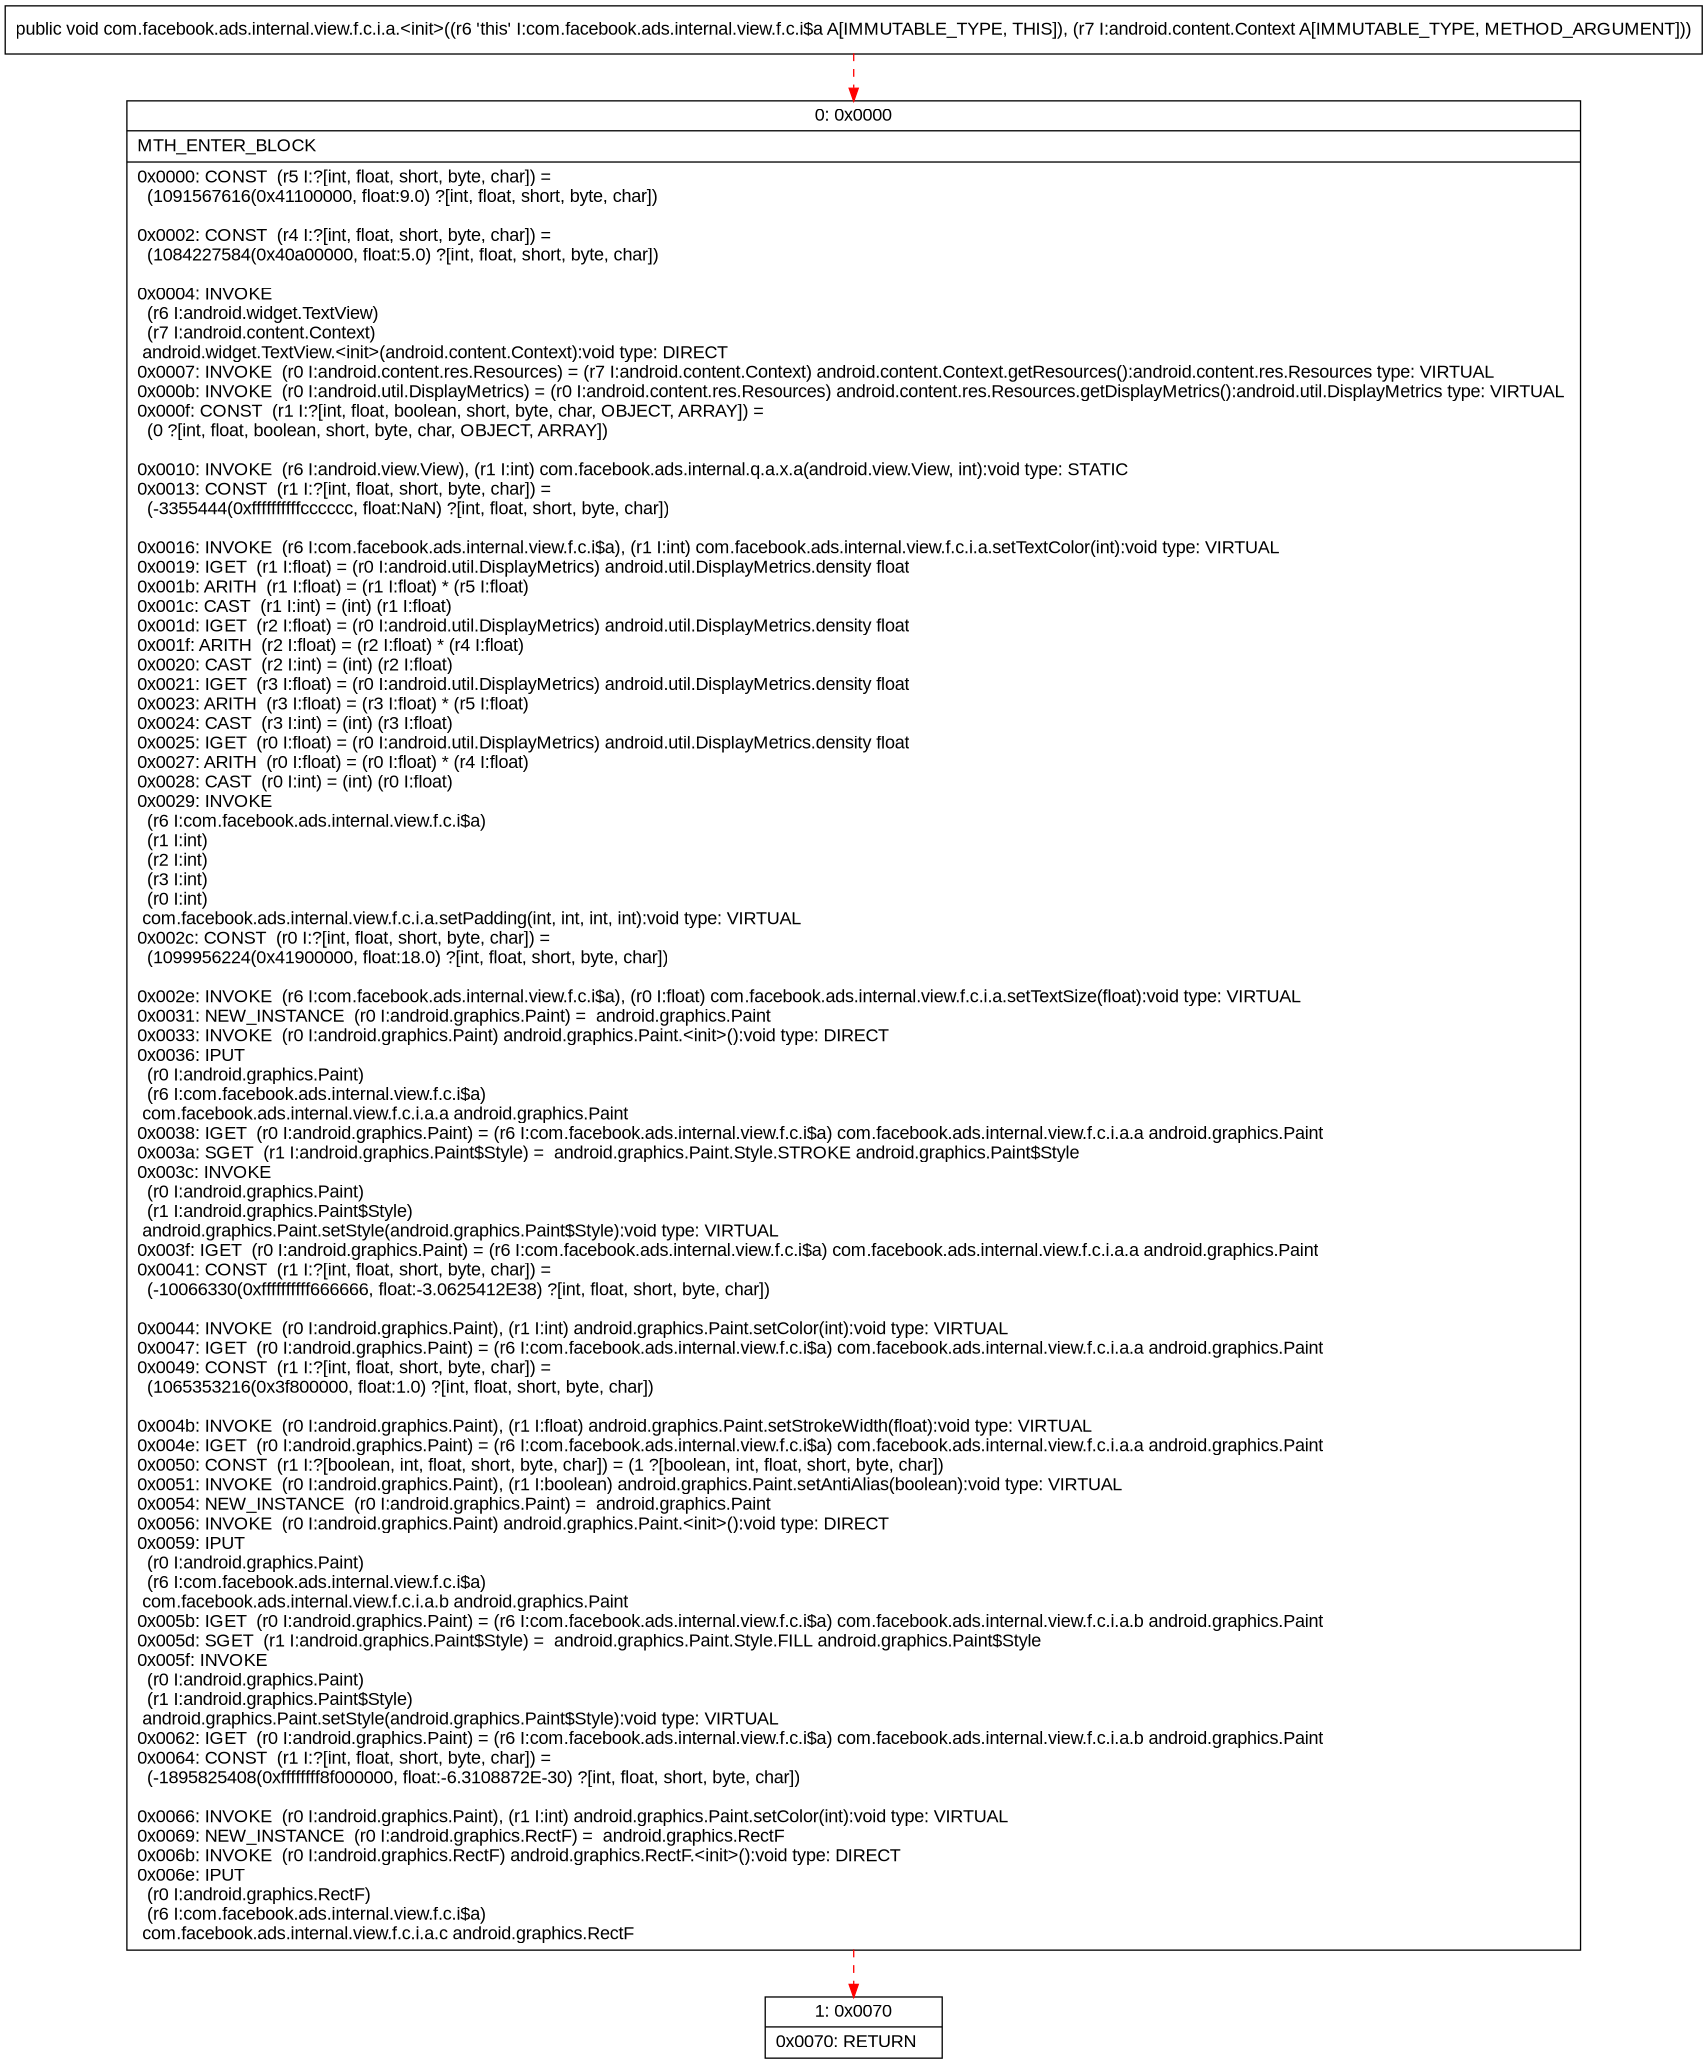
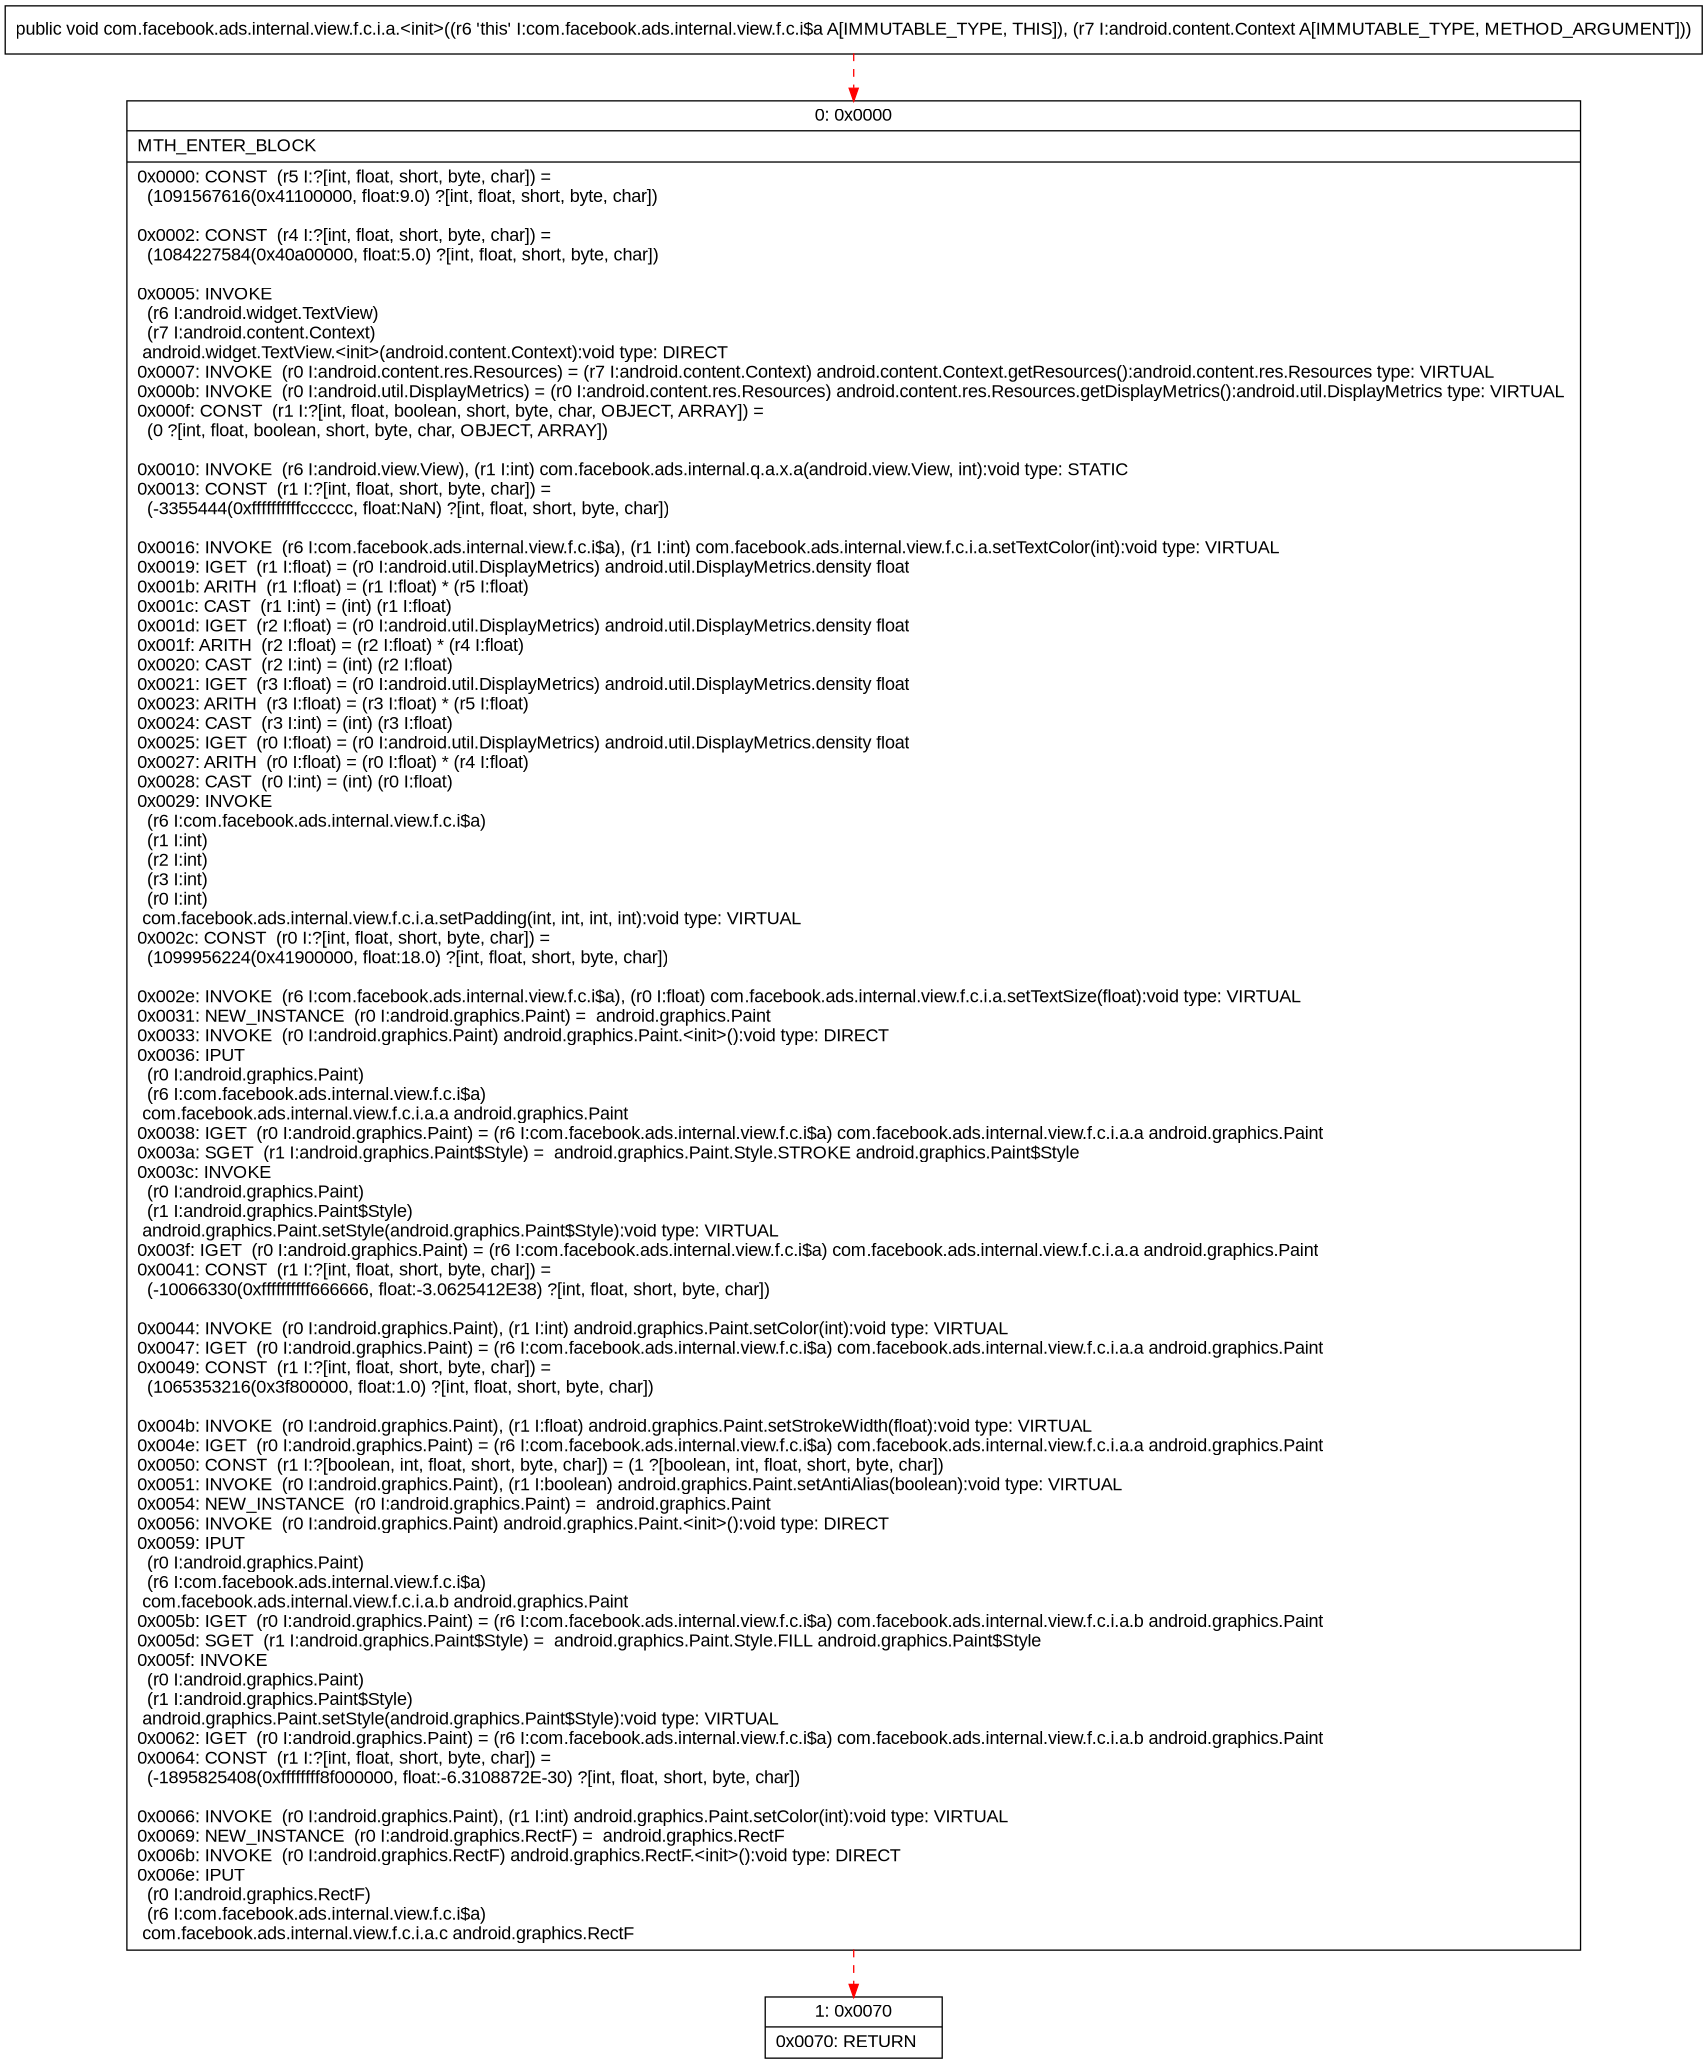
node "0: 0x0000": text "0x0004: INVOKE" -> "0x0005: INVOKE"
